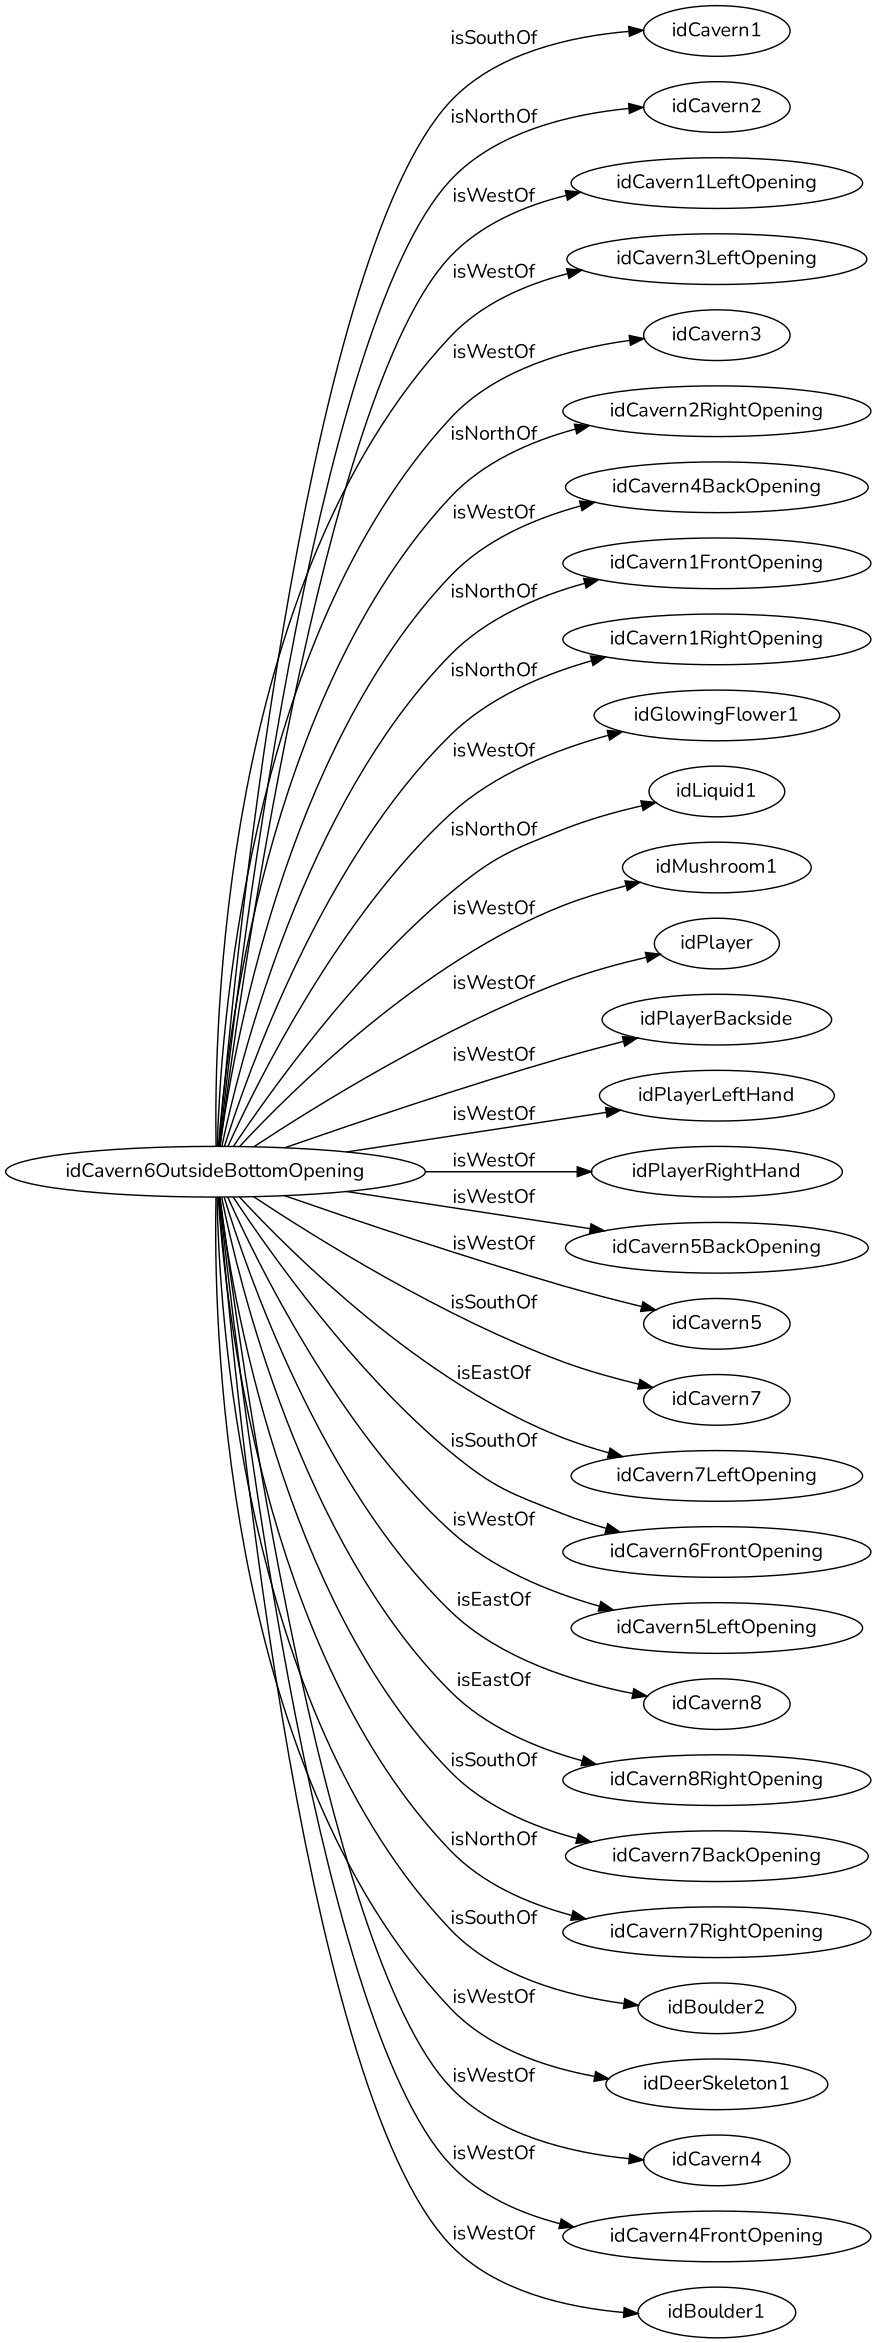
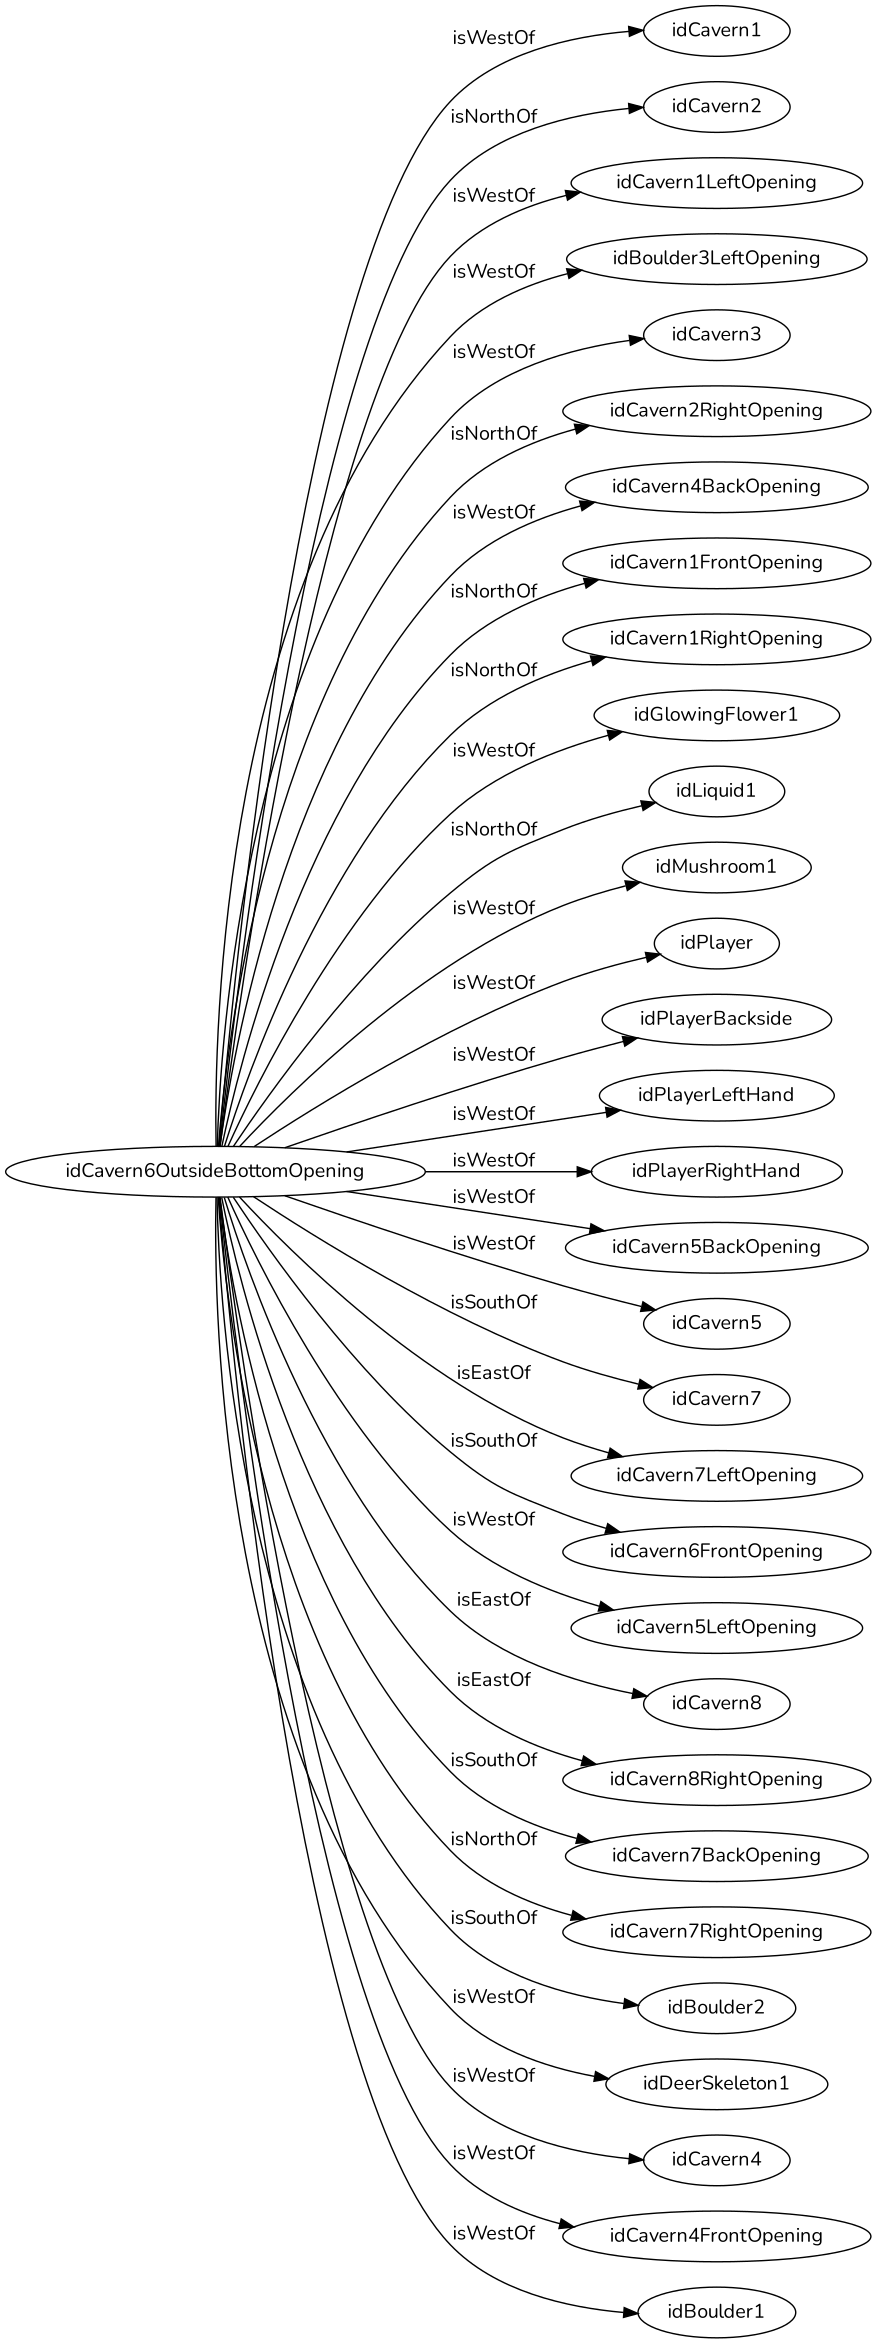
edge "idCavern6OutsideBottomOpening" -> "idCavern1": label "isSouthOf" -> "isWestOf"
node "idCavern3LeftOpening": label "idCavern3LeftOpening" -> "idBoulder3LeftOpening"
